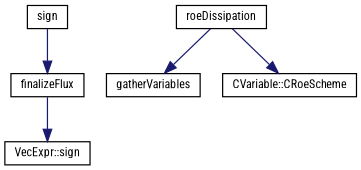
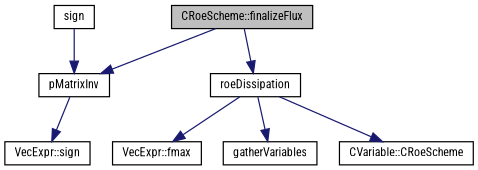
node "CRoeScheme::finalizeFlux": added
node "finalizeFlux": label "finalizeFlux" -> "pMatrixInv"
node "VecExpr::fmax": added
